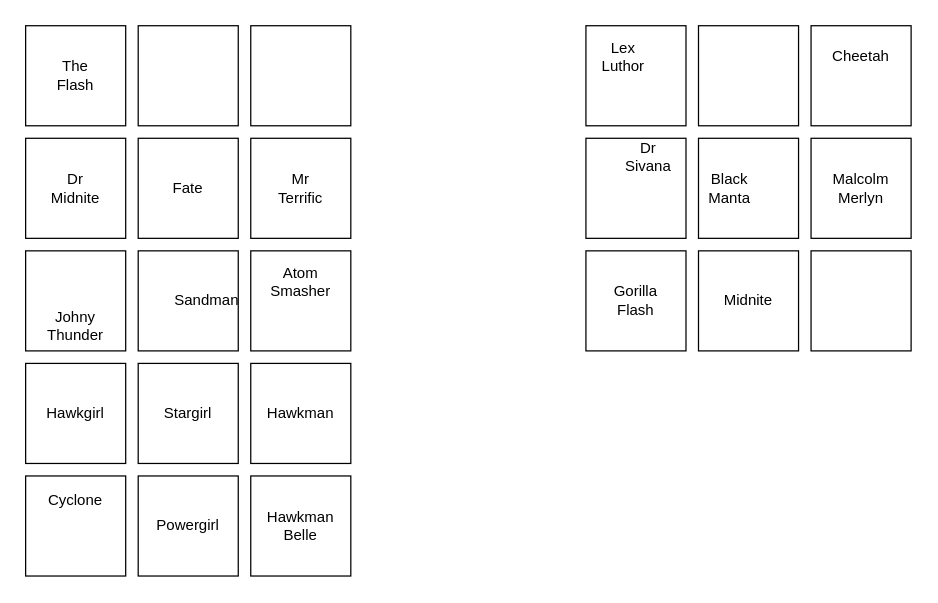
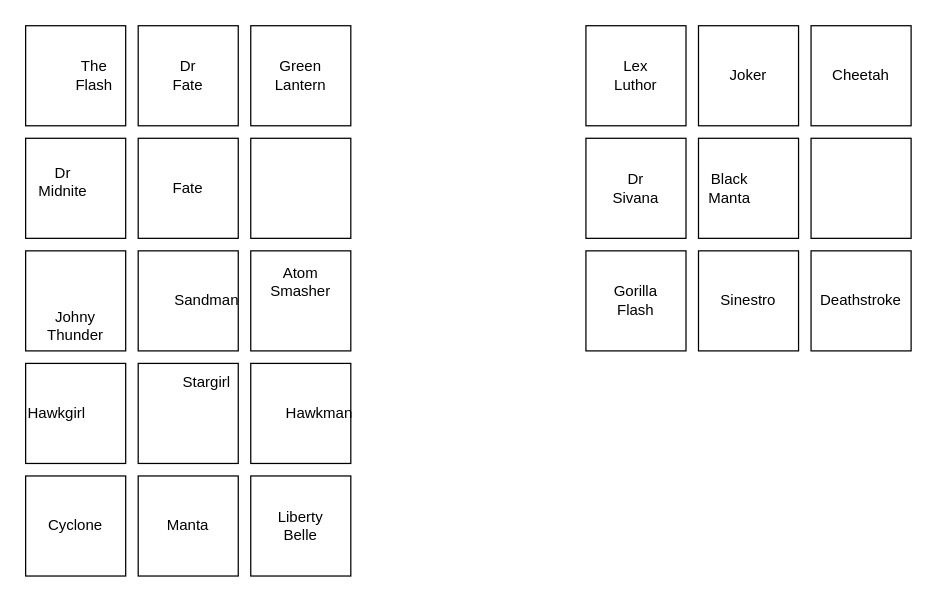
node "Lex Luthor": moved (623, 57) -> (636, 76)
node "Cheetah": moved (861, 57) -> (861, 76)
node "The Flash": moved (76, 76) -> (94, 76)
node "Dr Fate": added
node "Green Lantern": added
node "Joker": added
node "Dr Sivana": moved (648, 157) -> (636, 188)
node "Dr Midnite": moved (76, 188) -> (63, 182)
node "Mr Terrific": removed
node "Malcolm Merlyn": removed
node "Midnite": label "Midnite" -> "Sinestro"
node "Deathstroke": added
node "Hawkgirl": moved (76, 413) -> (57, 413)
node "Stargirl": moved (188, 413) -> (207, 382)
node "Hawkman": moved (301, 413) -> (319, 413)
node "Cyclone": moved (76, 501) -> (76, 526)
node "Powergirl": label "Powergirl" -> "Manta"
node "Hawkman Belle": label "Hawkman Belle" -> "Liberty Belle"
